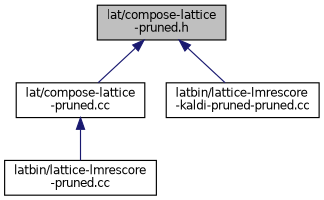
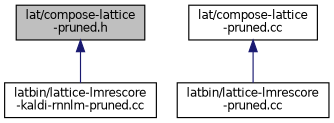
edge "lat/compose-lattice -pruned.cc" -> "lat/compose-lattice -pruned.h": removed
node "latbin/lattice-lmrescore -kaldi-pruned-pruned.cc": label "latbin/lattice-lmrescore -kaldi-pruned-pruned.cc" -> "latbin/lattice-lmrescore -kaldi-rnnlm-pruned.cc"
